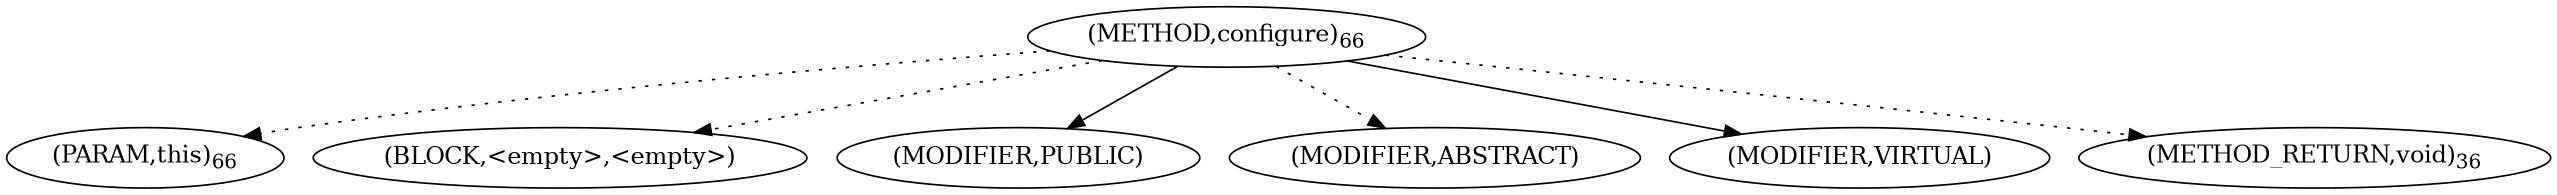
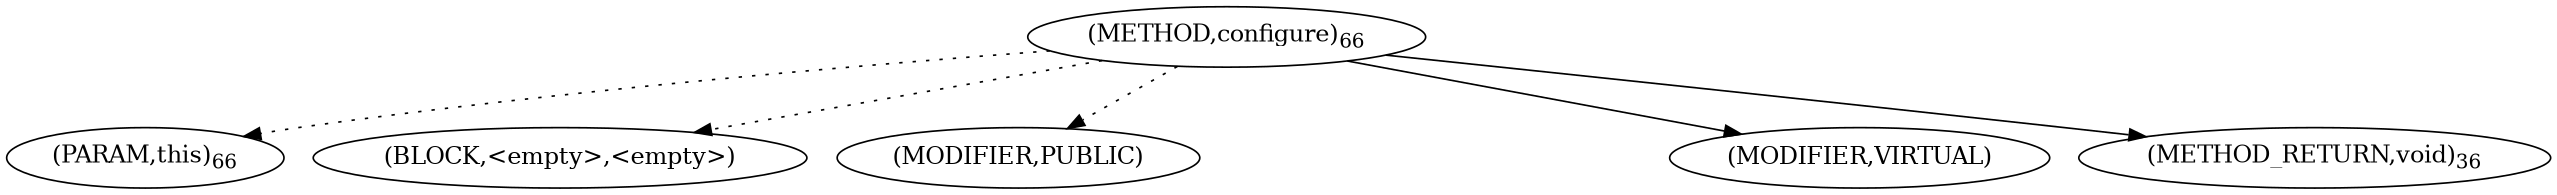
edge "(METHOD,configure)" -> "(MODIFIER,PUBLIC)": style solid -> dotted
edge "(METHOD,configure)" -> "(METHOD_RETURN,void)": style dotted -> solid
node "(MODIFIER,ABSTRACT)": removed
